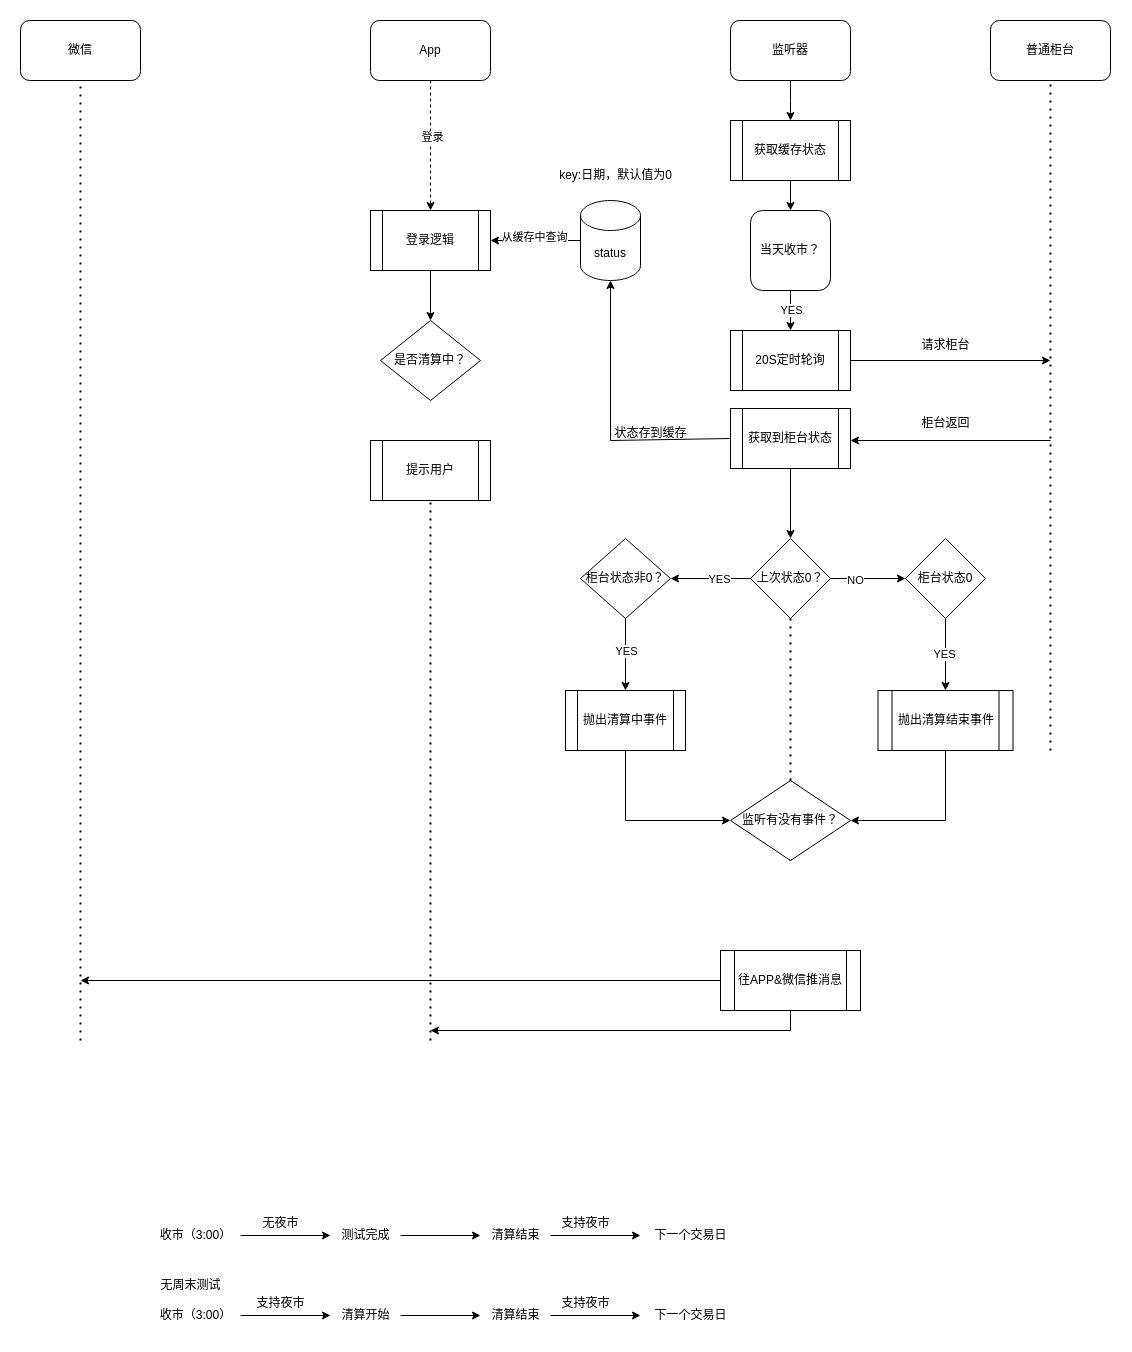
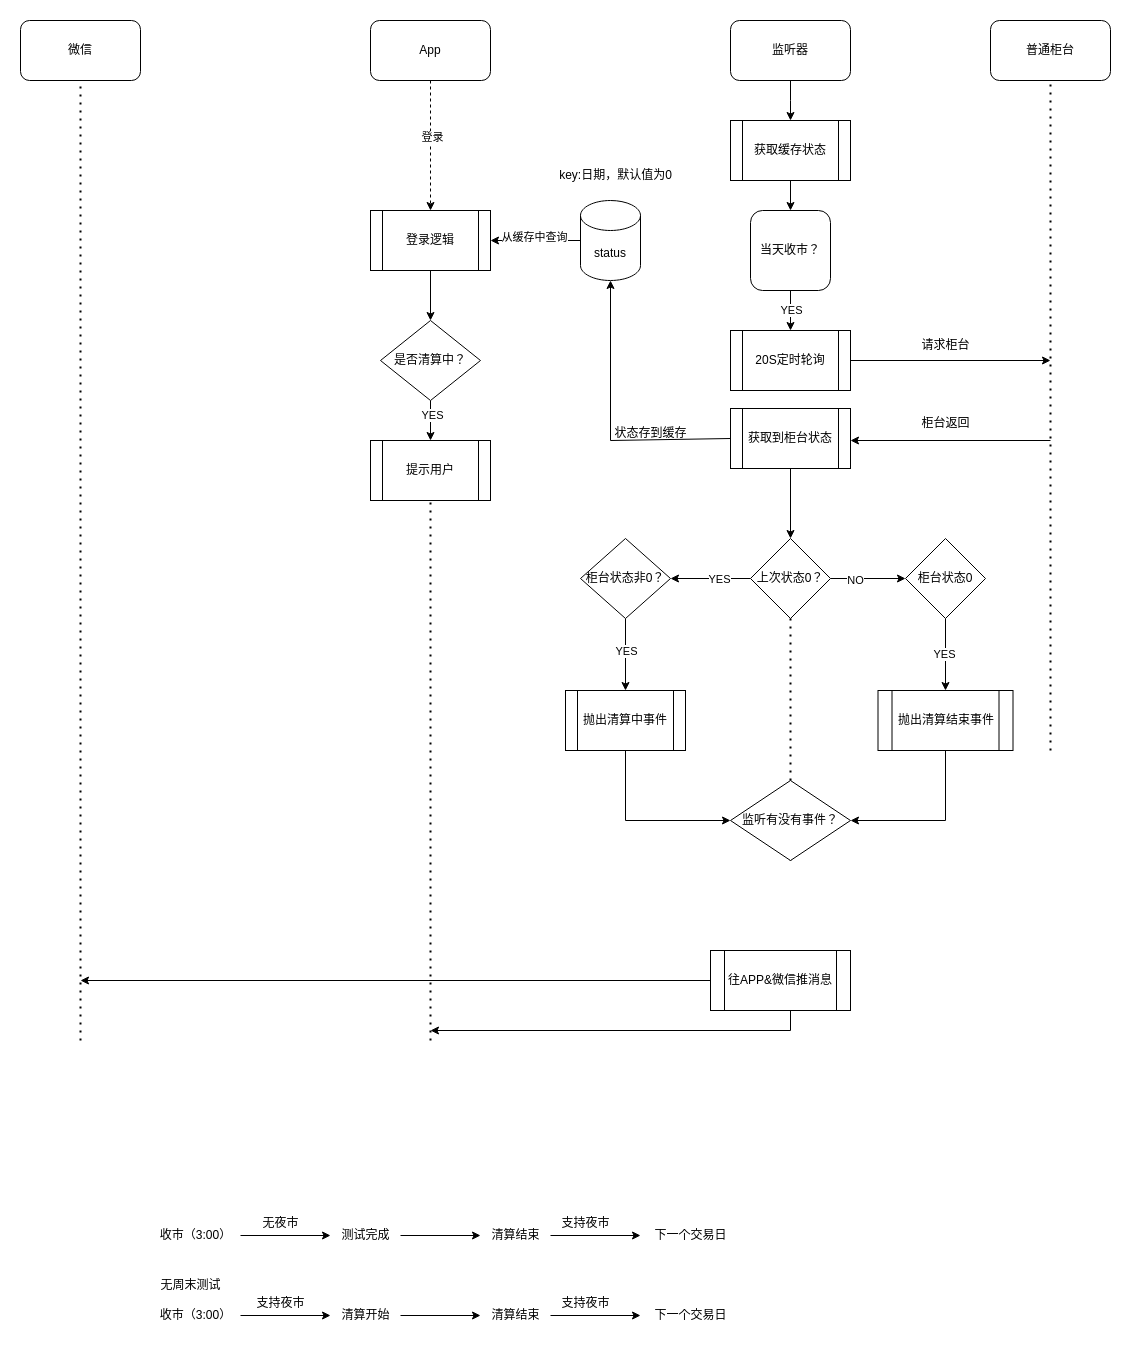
edge "是否清算中？" -> "提示用户": added, label "YES"
node "往APP&微信推消息": moved (791, 981) -> (781, 981)
